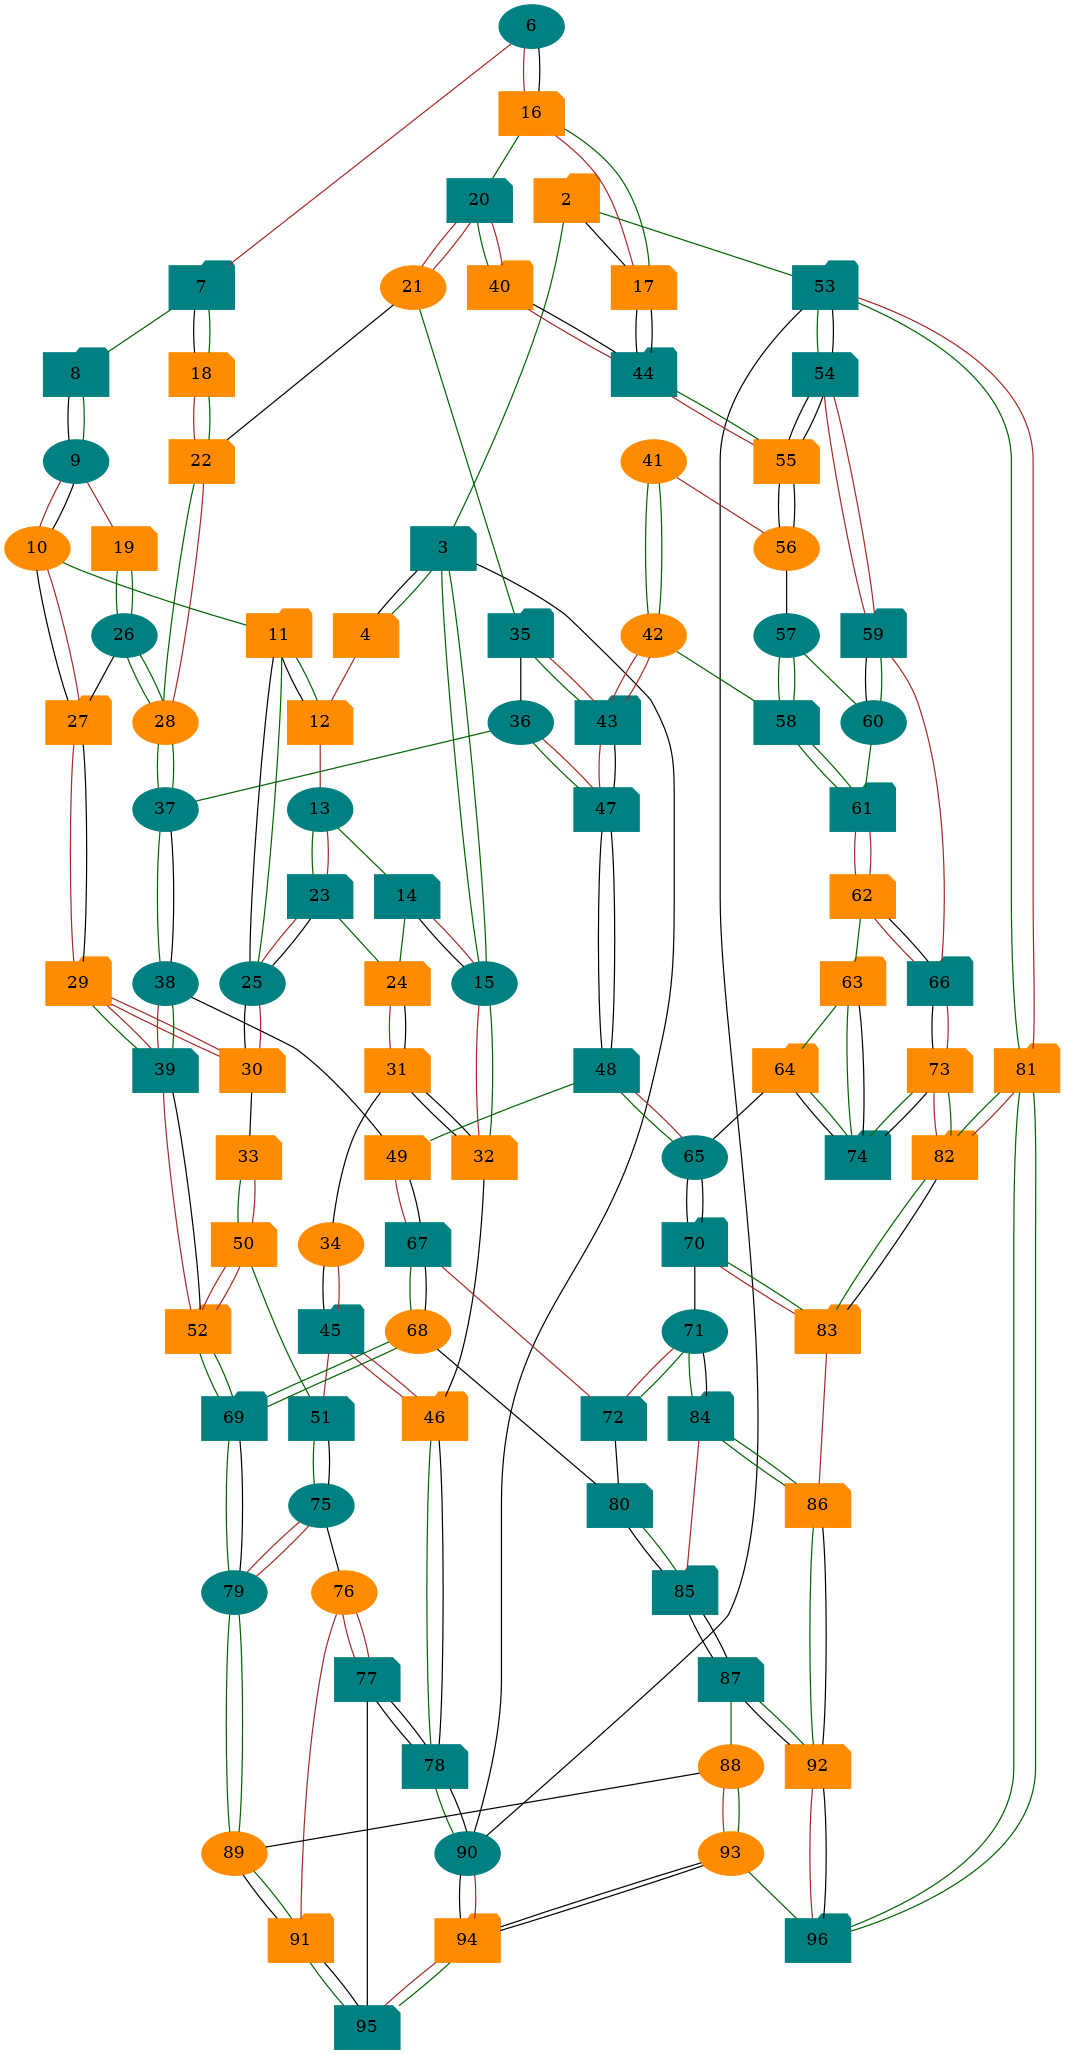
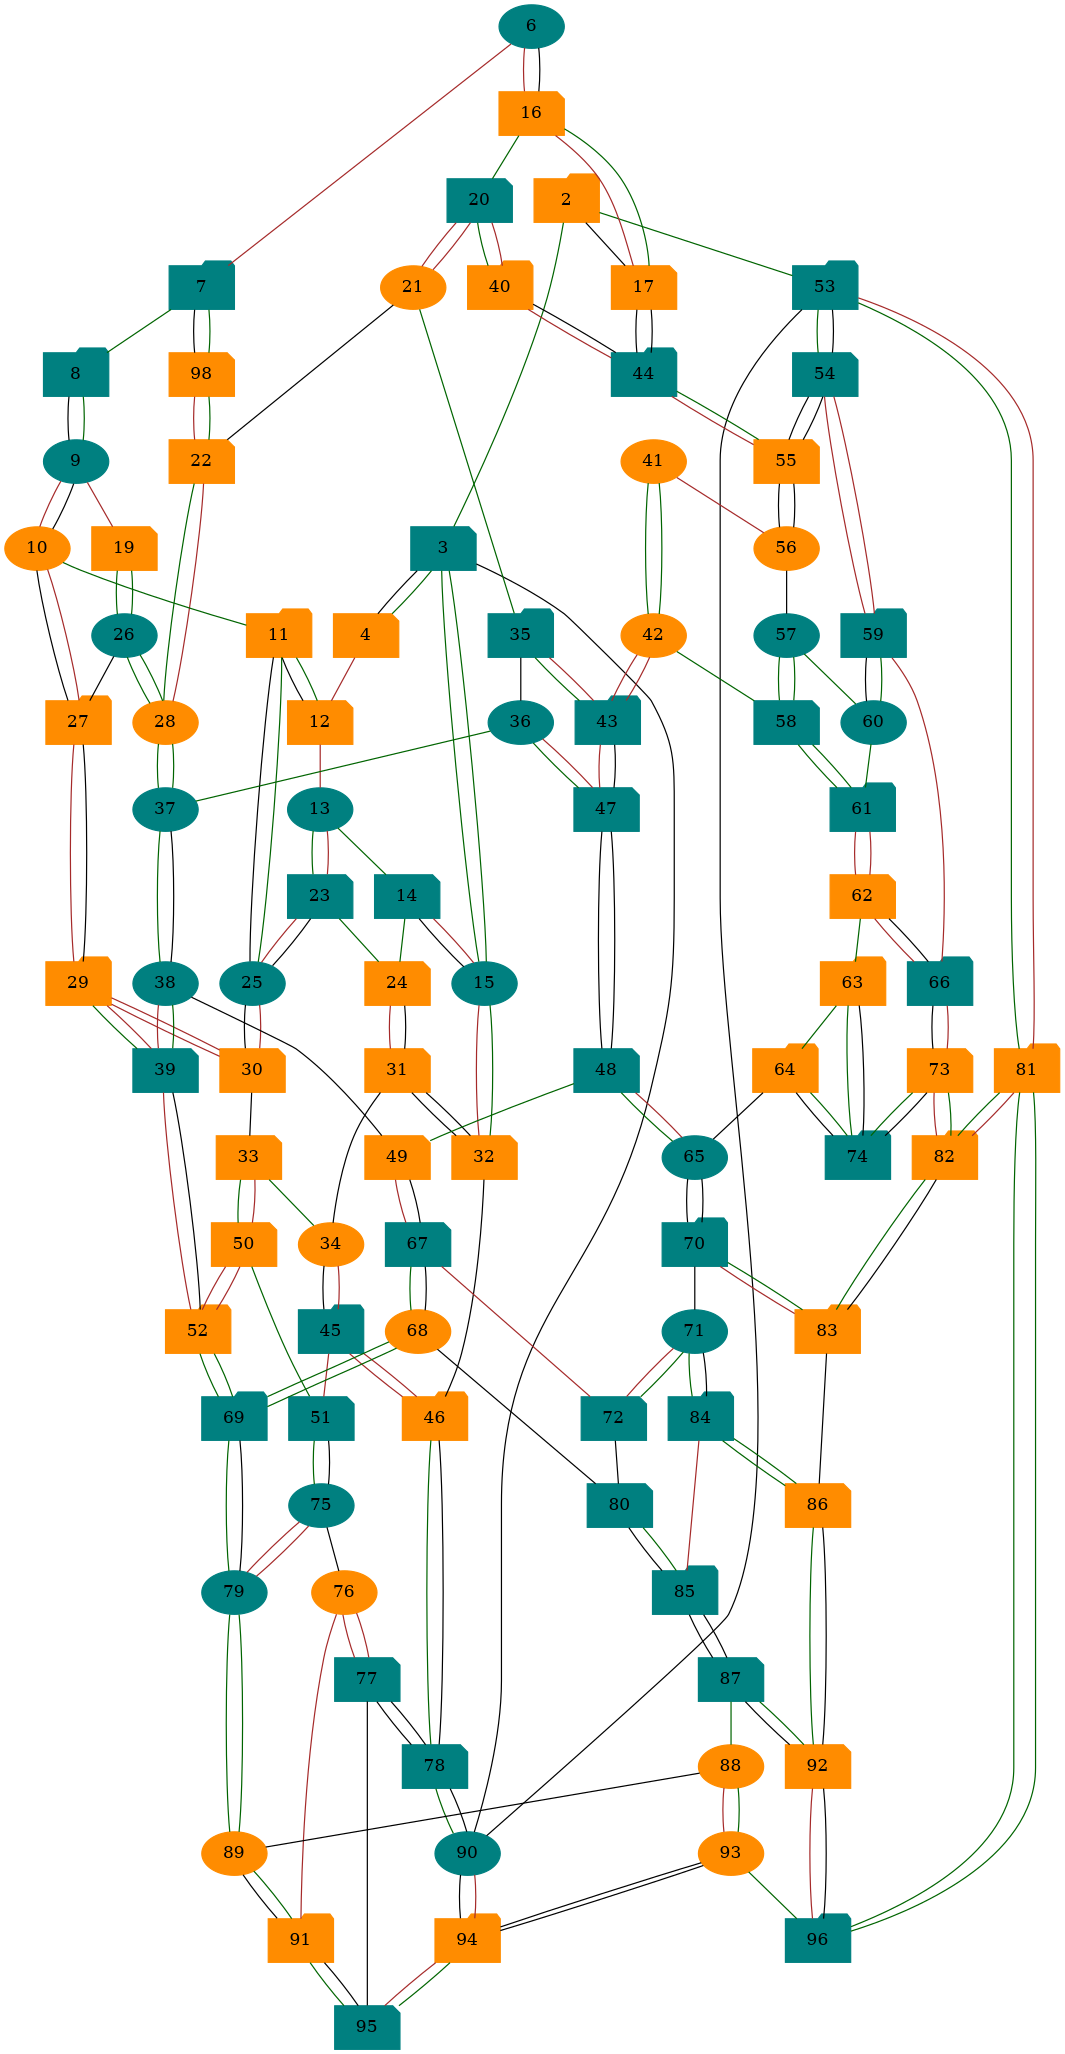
node "18": label "18" -> "98"
edge "33" -- "34": added
edge "83" -- "86": color brown -> black
